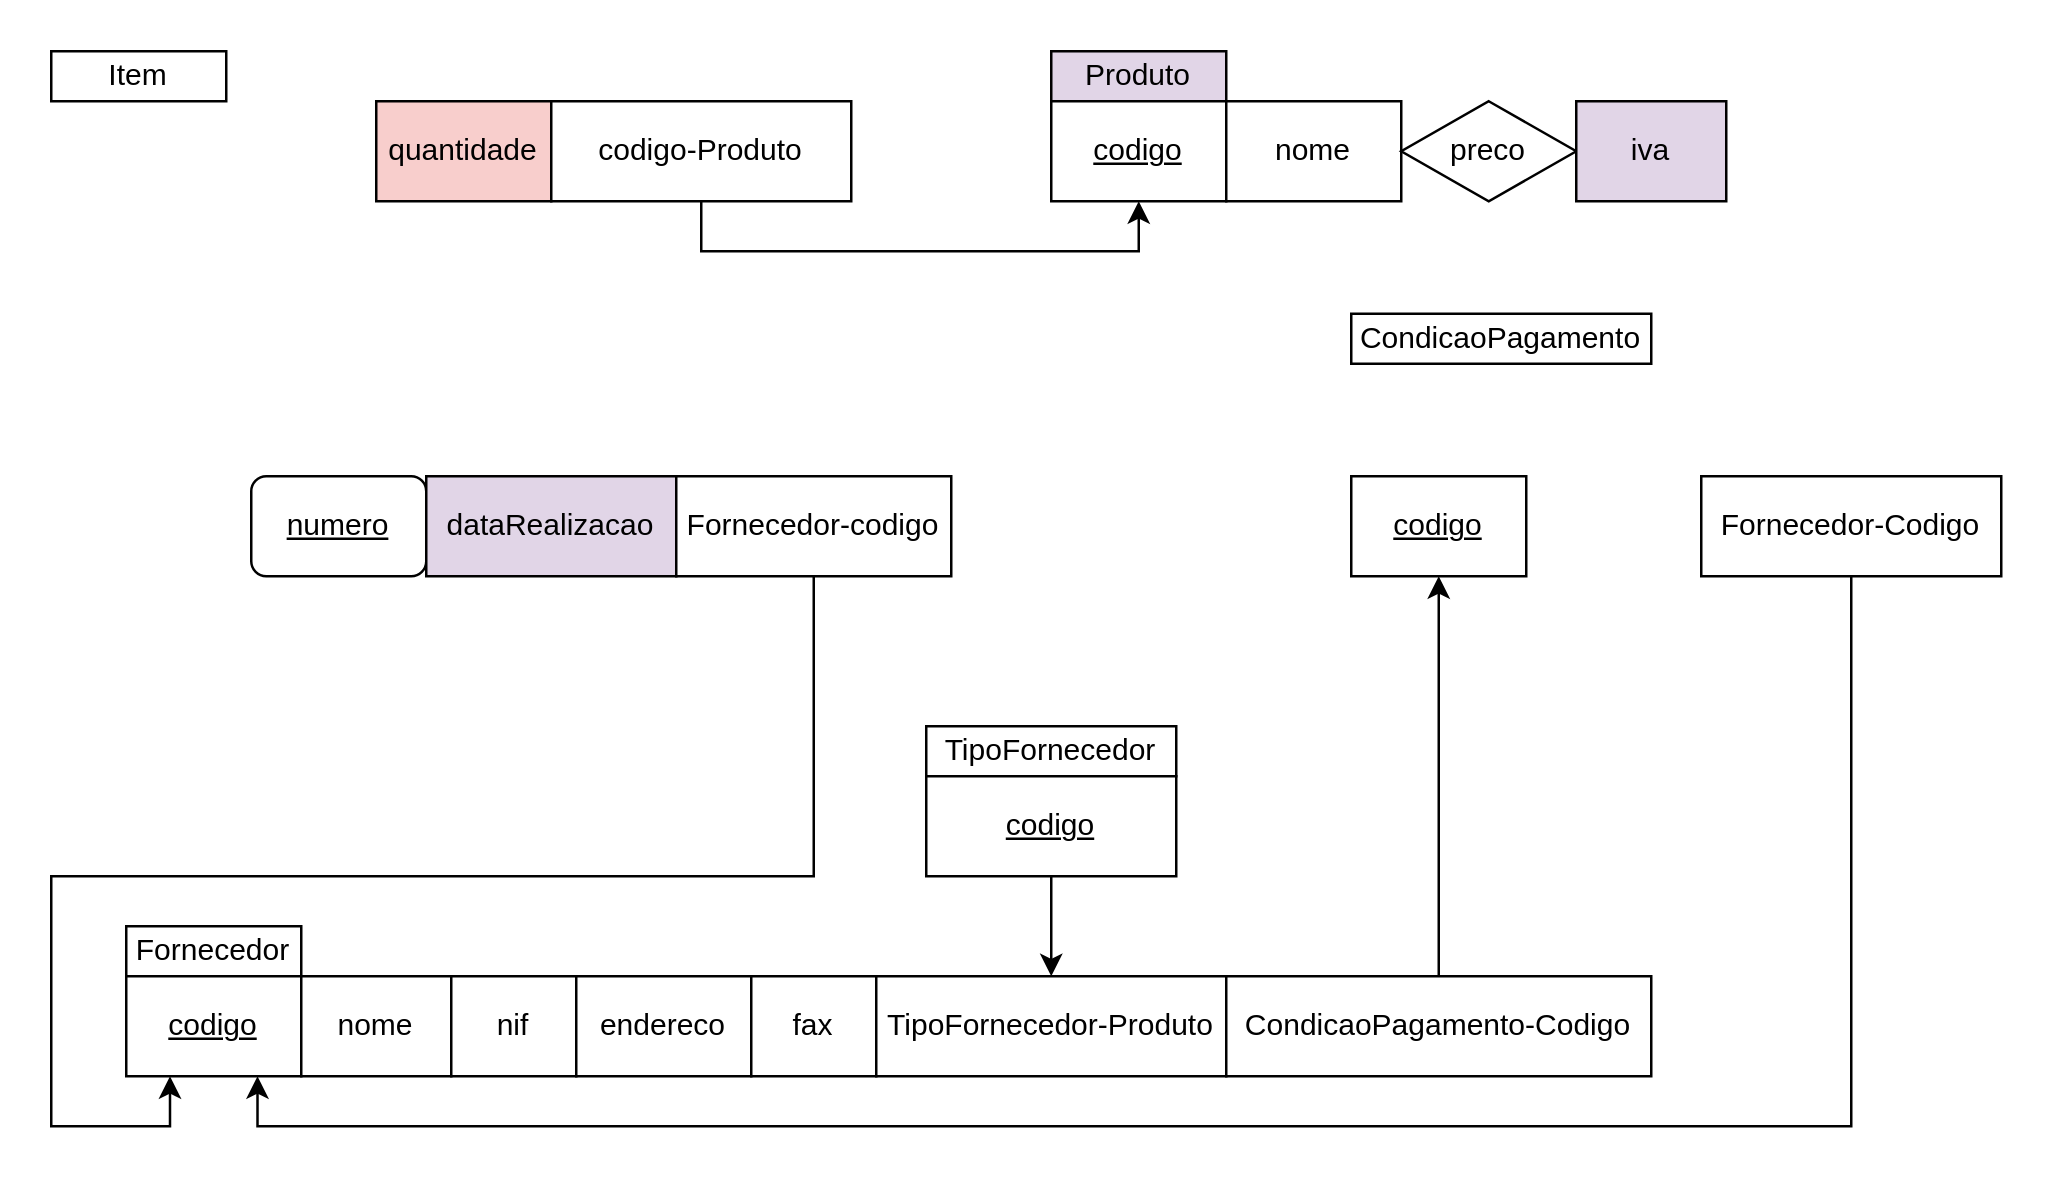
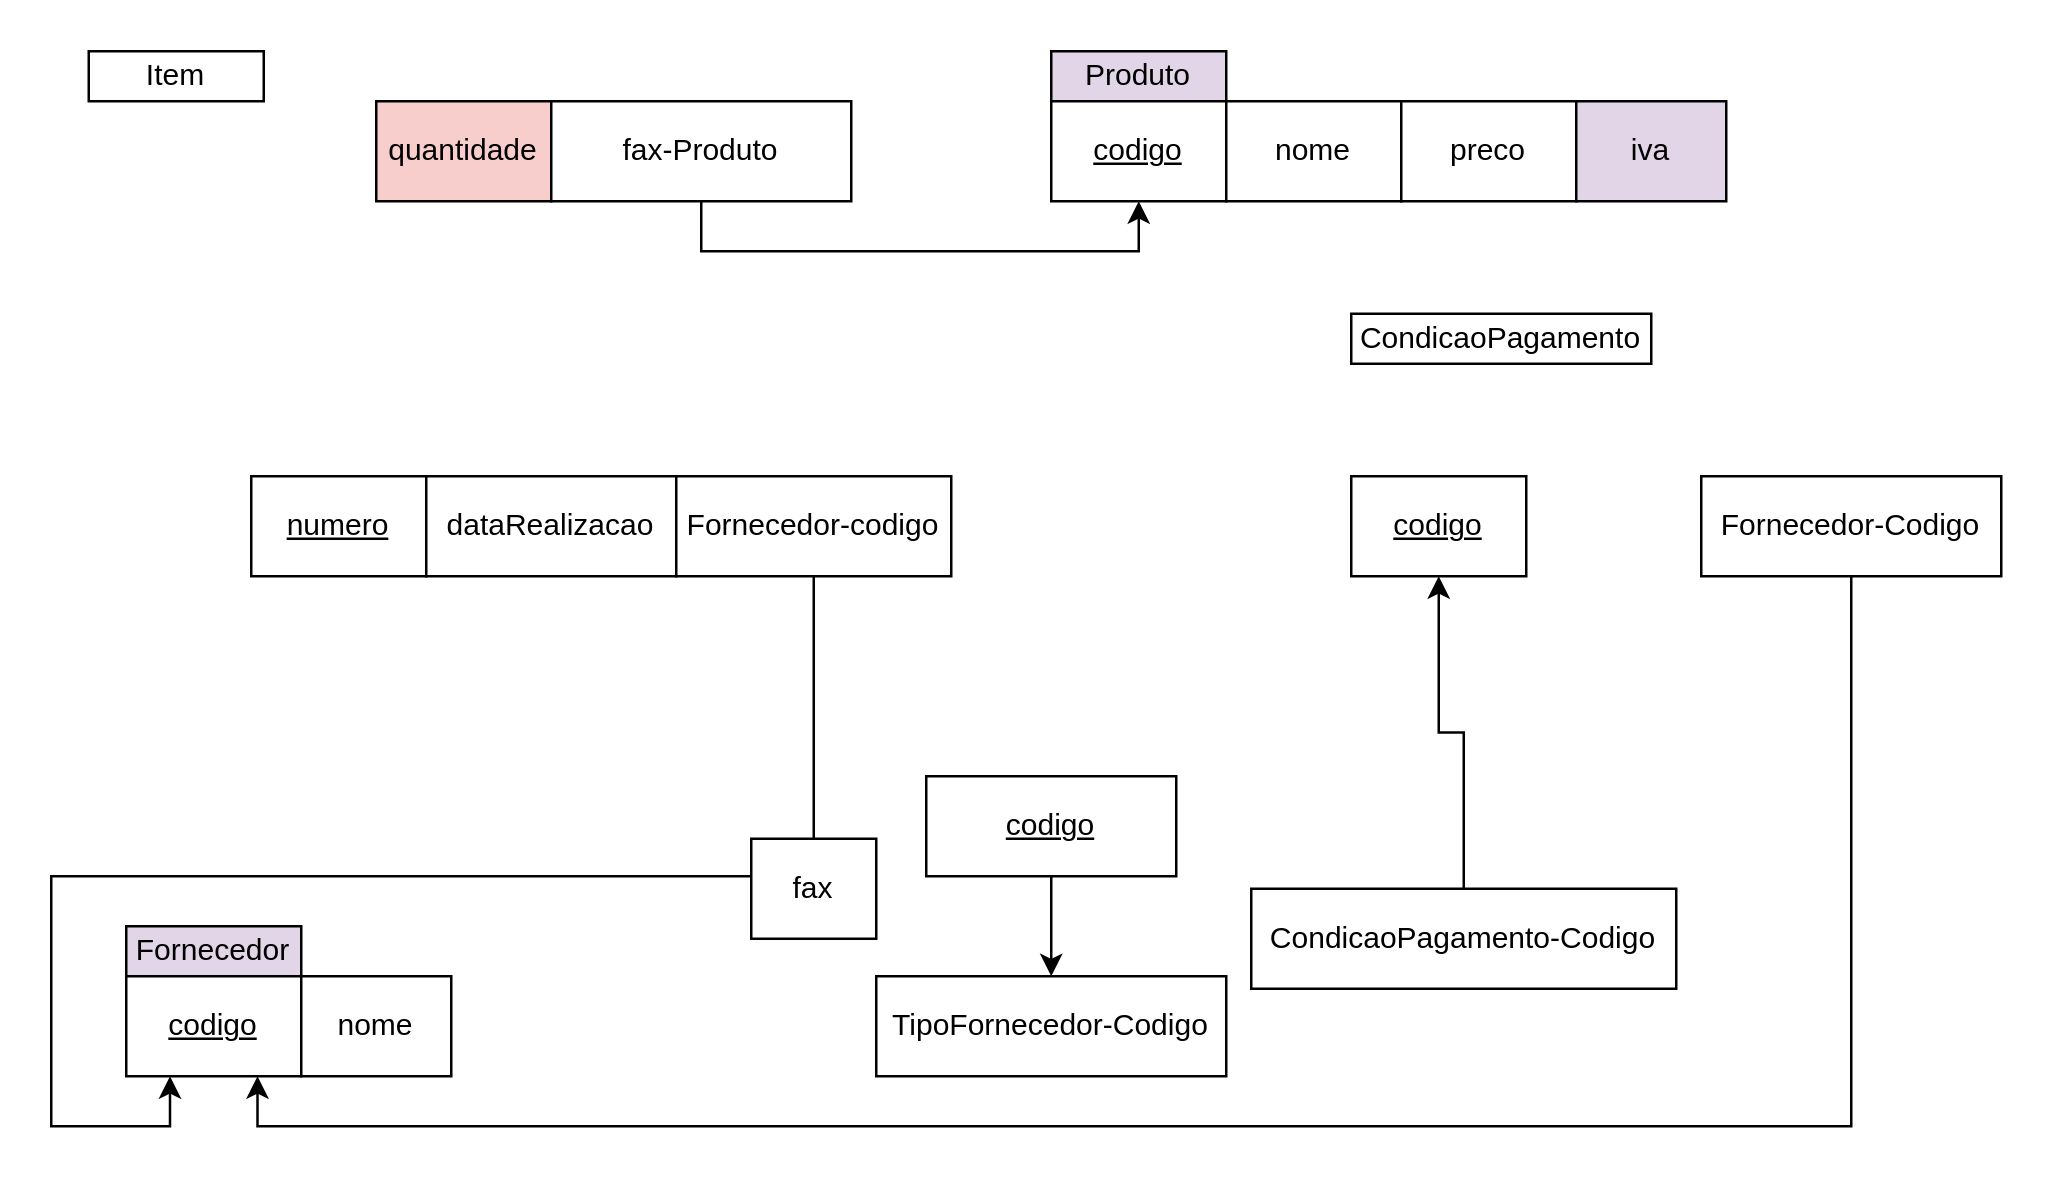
node "Item": moved (139, 76) -> (176, 76)
node "codigo-Produto": label "codigo-Produto" -> "fax-Produto"
node "preco": shape diamond -> rectangle
node "numero": shape rounded rectangle -> rectangle
node "dataRealizacao": fillcolor #e1d5e7 -> #ffffff
node "TipoFornecedor": removed
node "Fornecedor": fillcolor #ffffff -> #e1d5e7
node "nif": removed
node "endereco": removed
node "fax": moved (814, 1026) -> (814, 889)
node "TipoFornecedor-Produto": label "TipoFornecedor-Produto" -> "TipoFornecedor-Codigo"
node "CondicaoPagamento-Codigo": moved (1439, 1026) -> (1464, 939)
